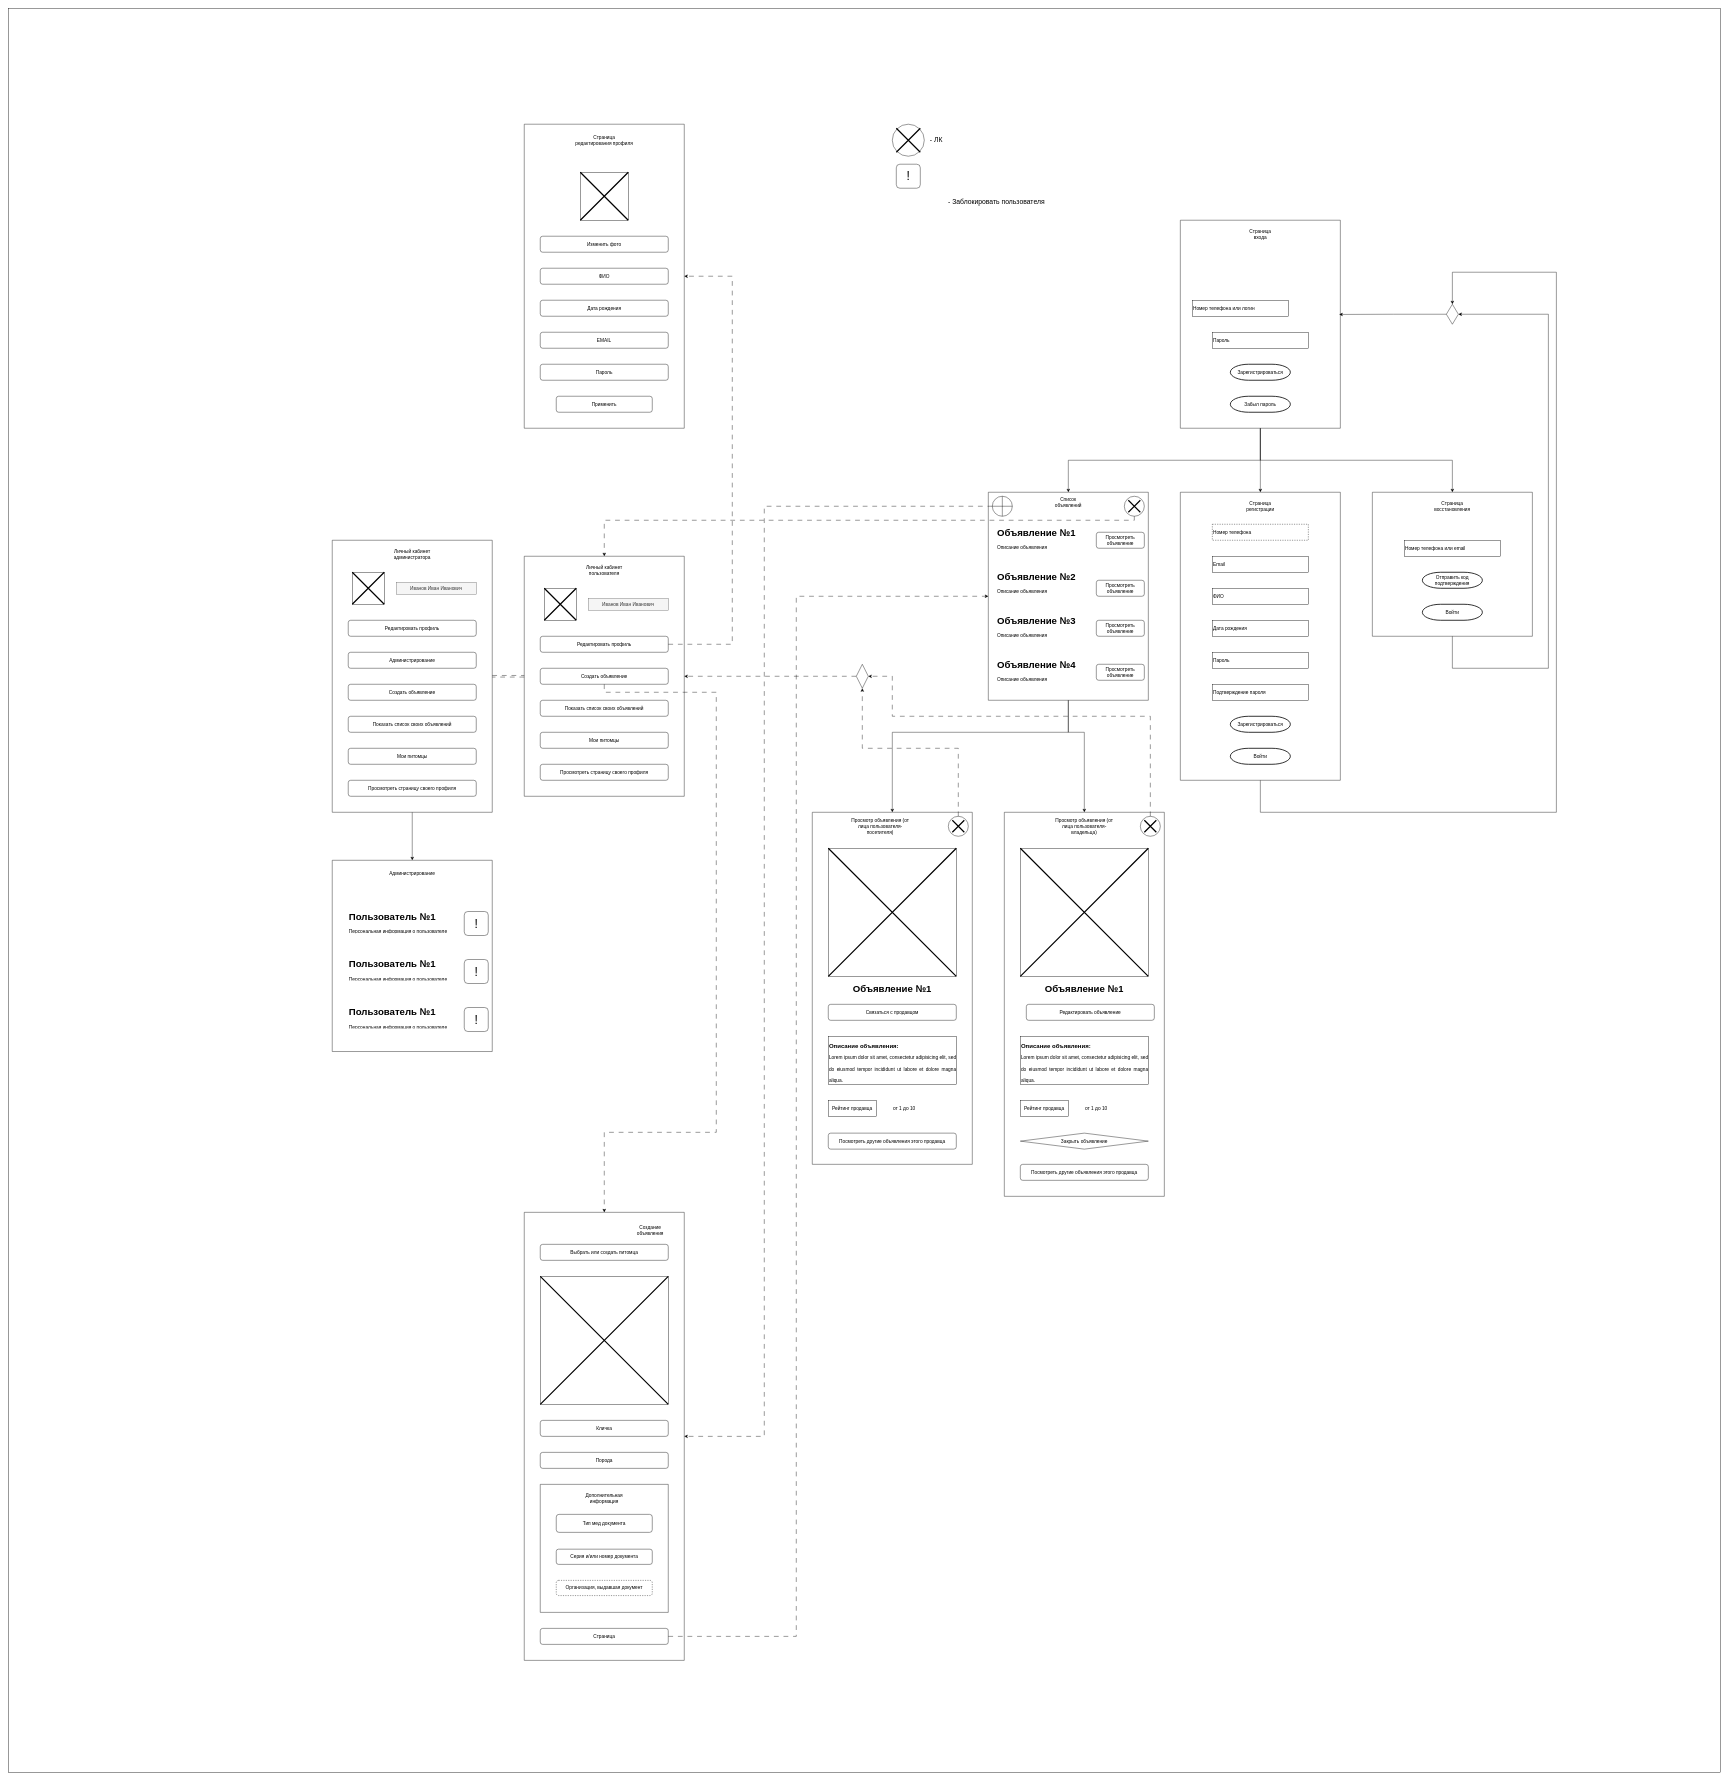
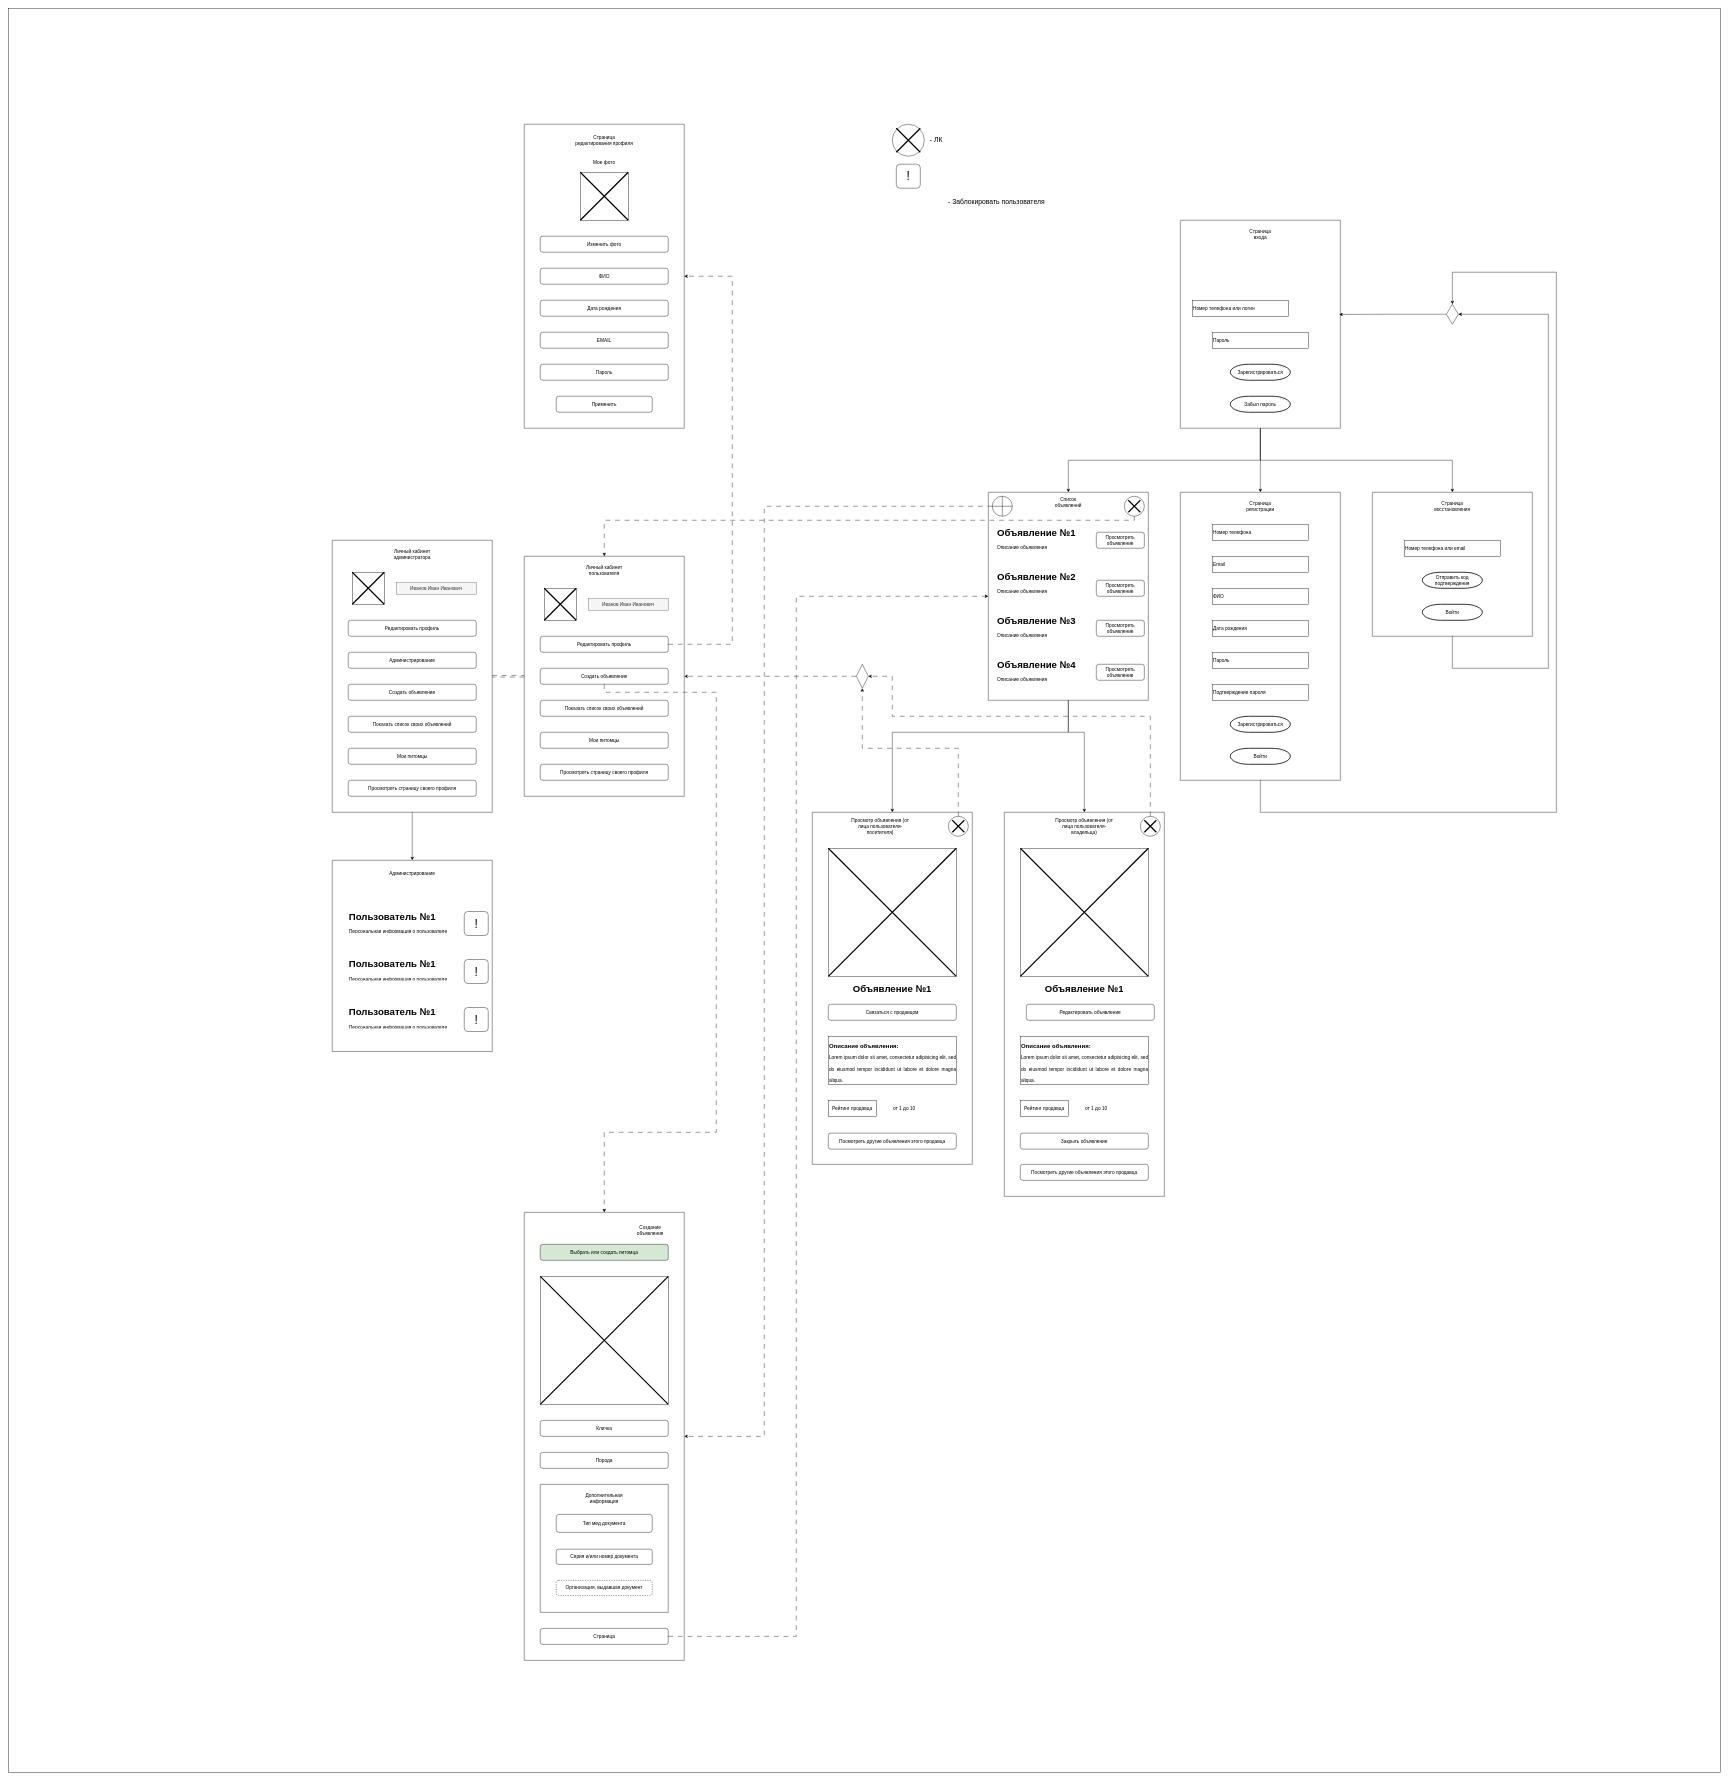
node "Мое фото": added
node "Номер телефона": style dashed -> solid
node "Закрыть объявление": shape diamond -> rounded rectangle
node "Выбрать или создать питомца": fillcolor #ffffff -> #d5e8d4
